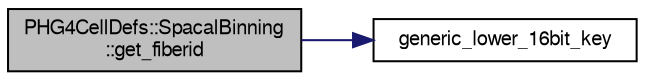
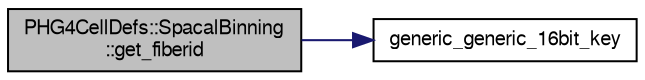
node "generic_lower_16bit_key": label "generic_lower_16bit_key" -> "generic_generic_16bit_key"
